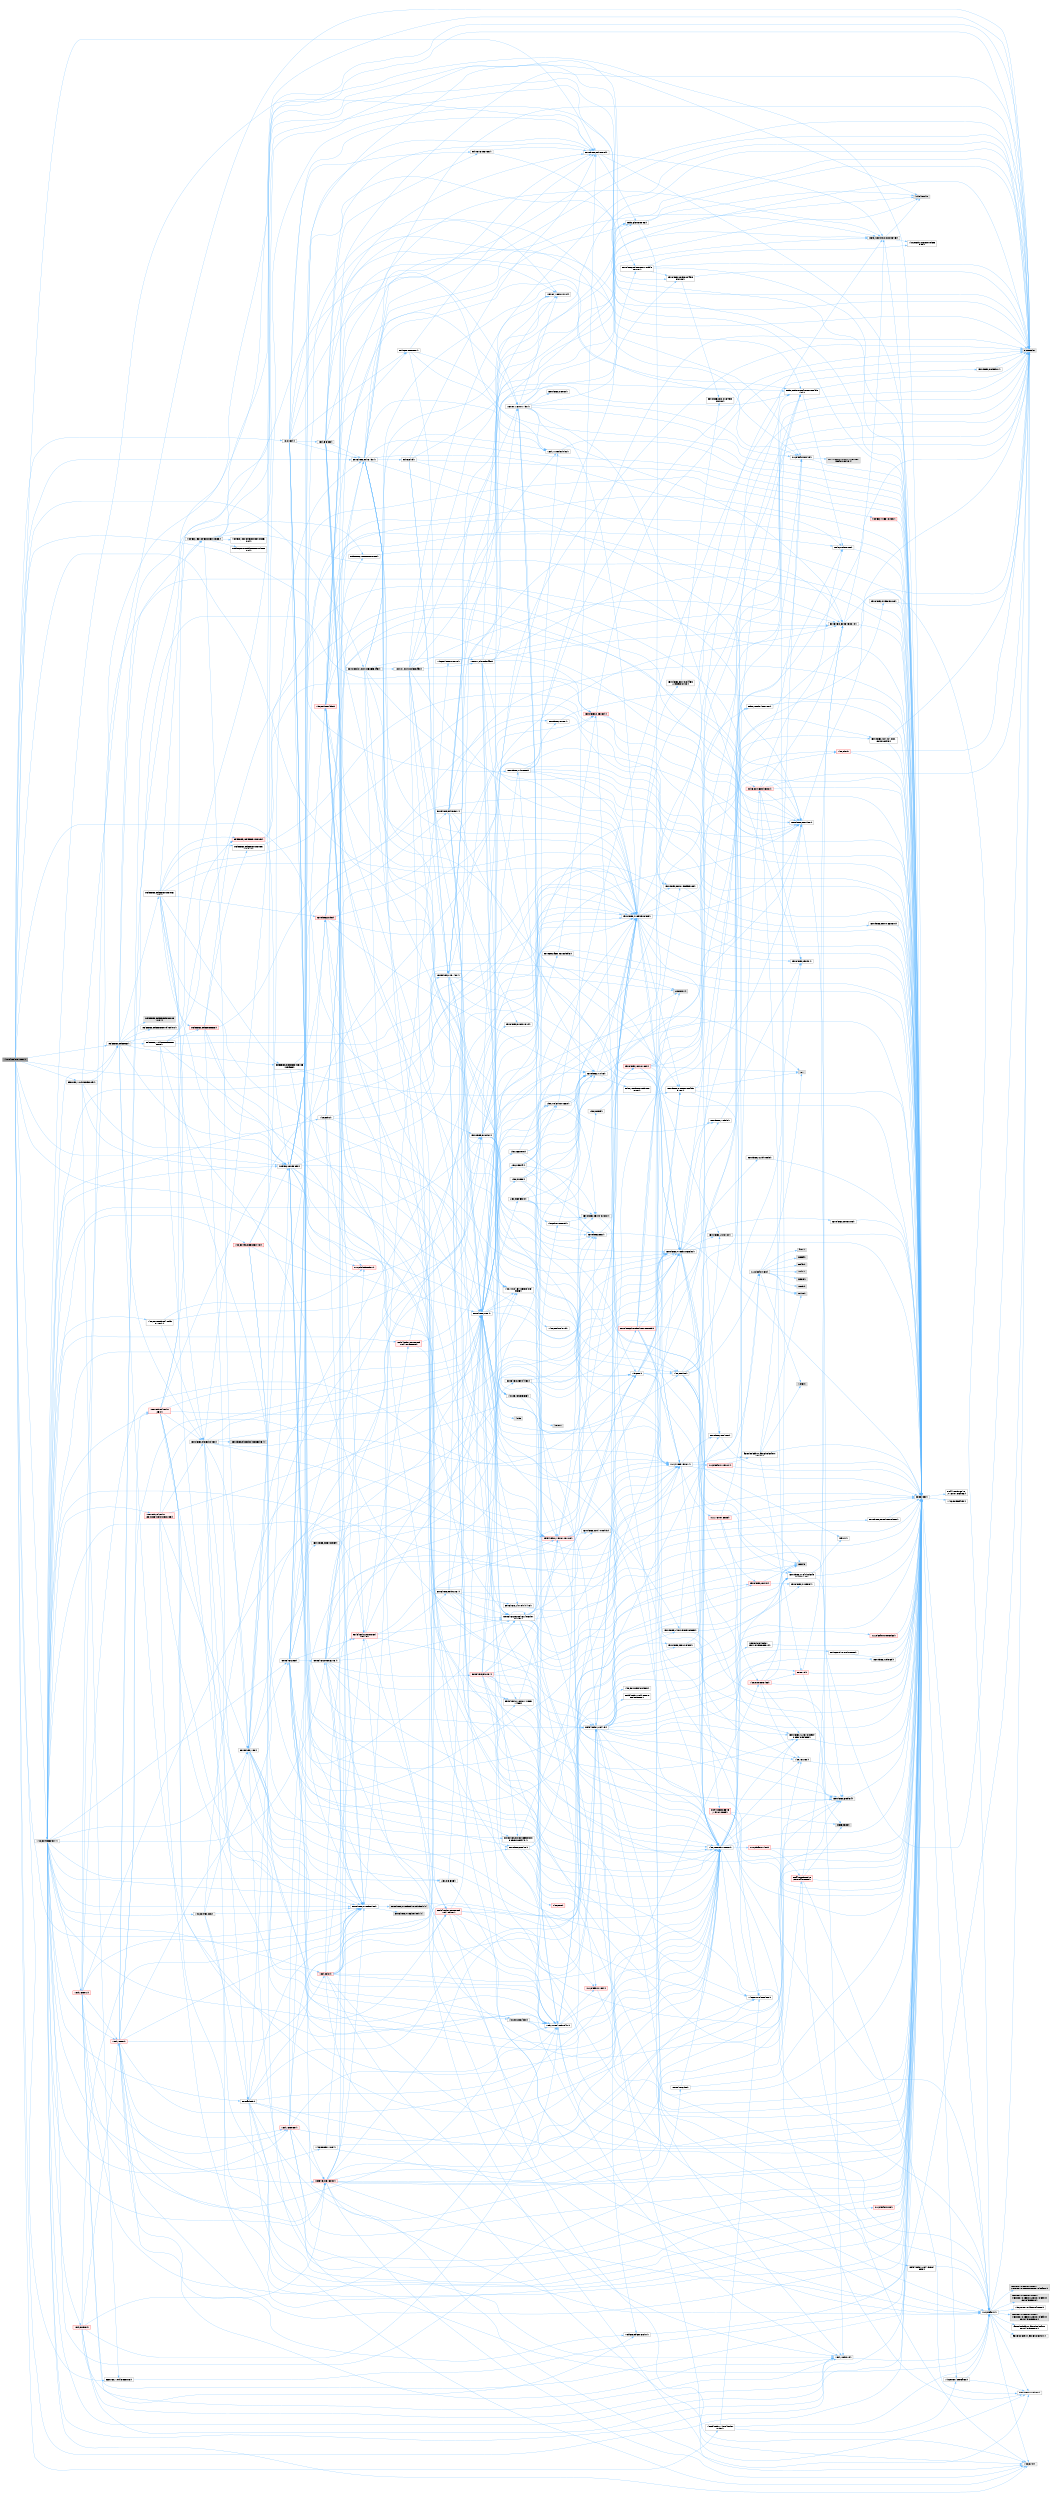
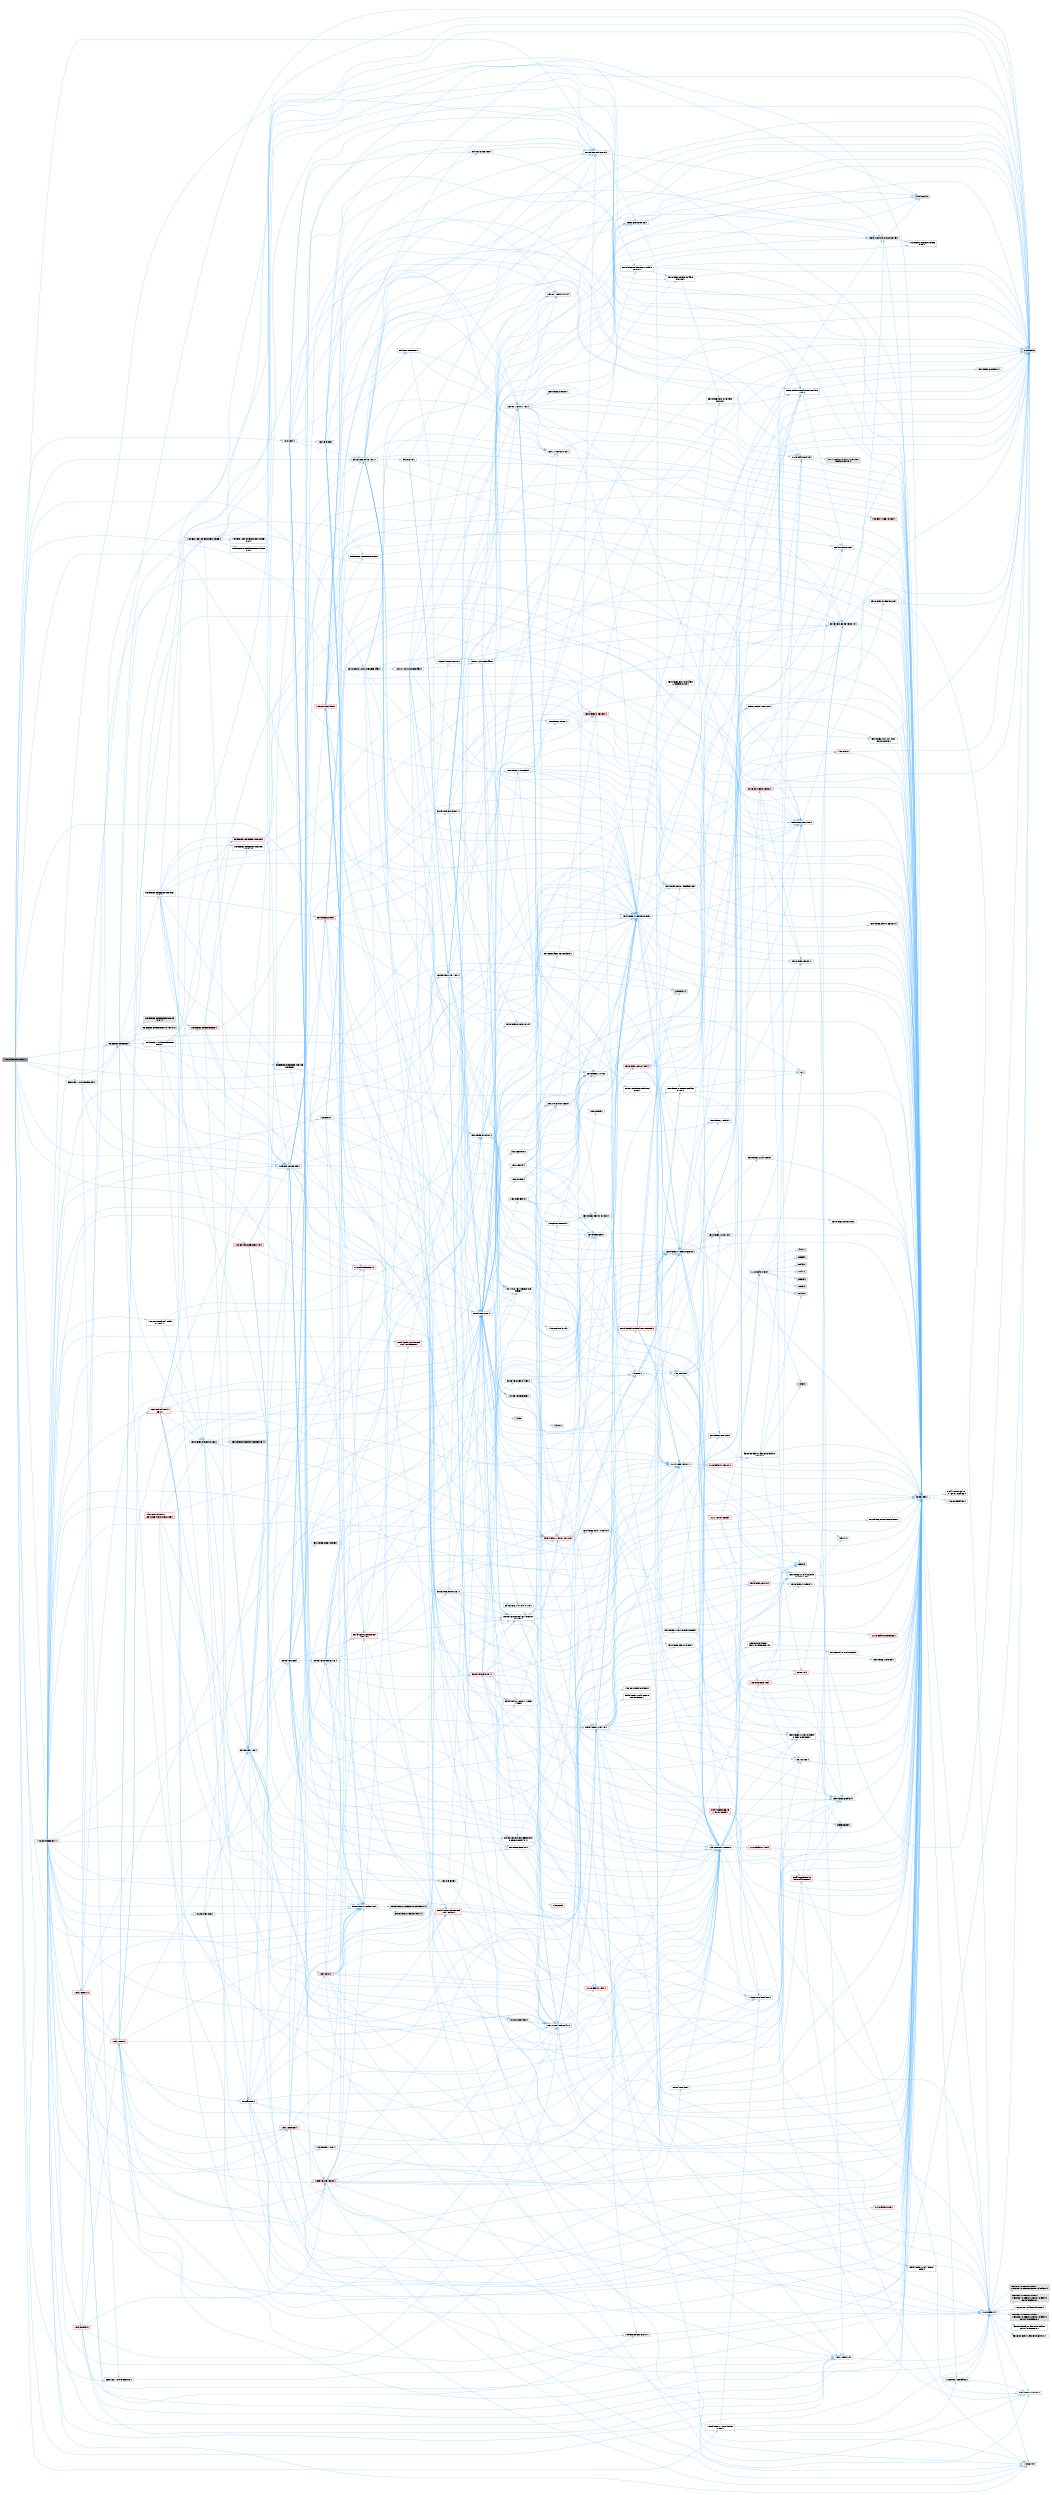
edge "String/Find.h" -> "Traits/IsCharEncodingCompatible With.h": now "Containers/StringView.h" -> "Traits/IsCharEncodingCompatible With.h"
edge "Hash/Blake3.h" -> "Templates/TypeCompatible Bytes.h": removed
